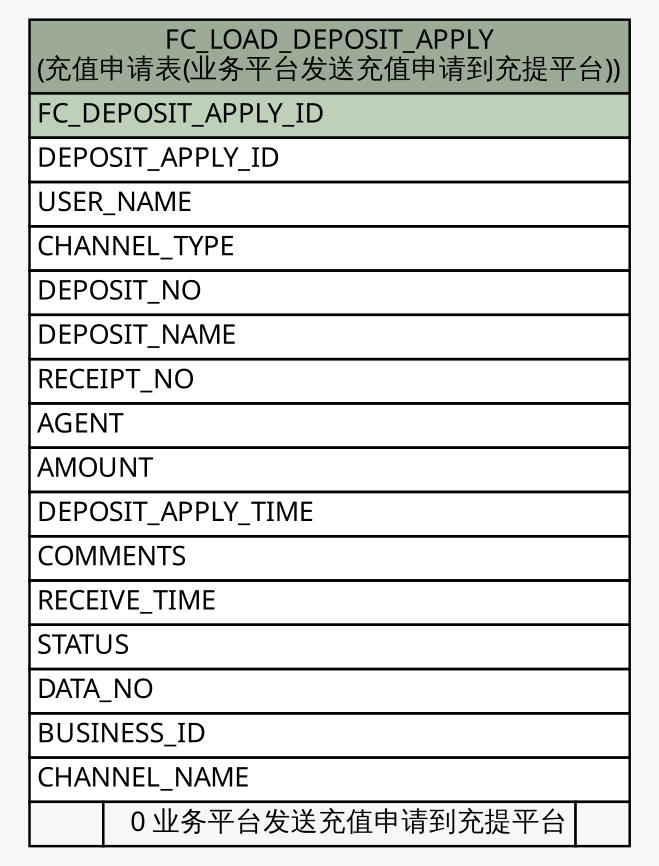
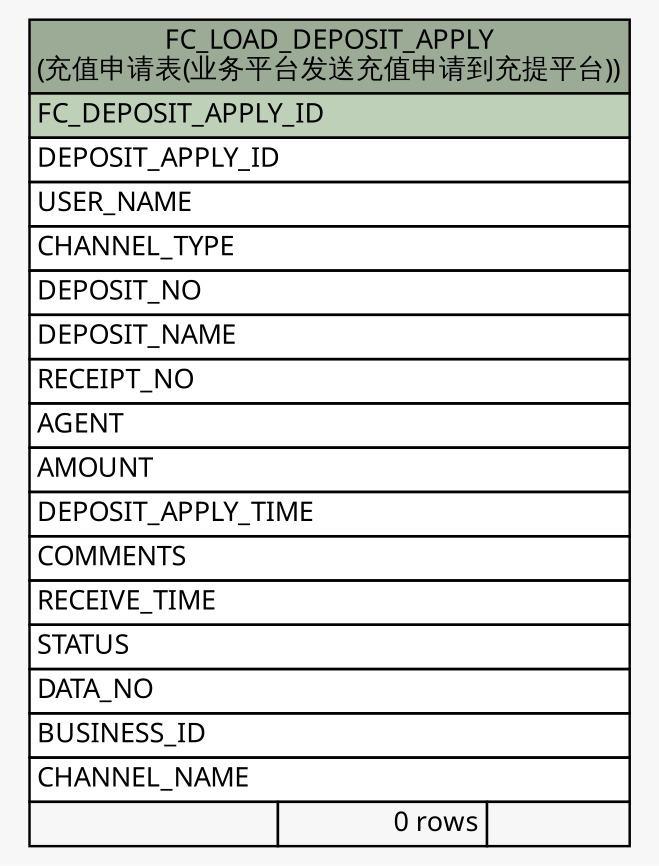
node "FC_LOAD_DEPOSIT_APPLY": text "0 业务平台发送充值申请到充提平台" -> "0 rows"
